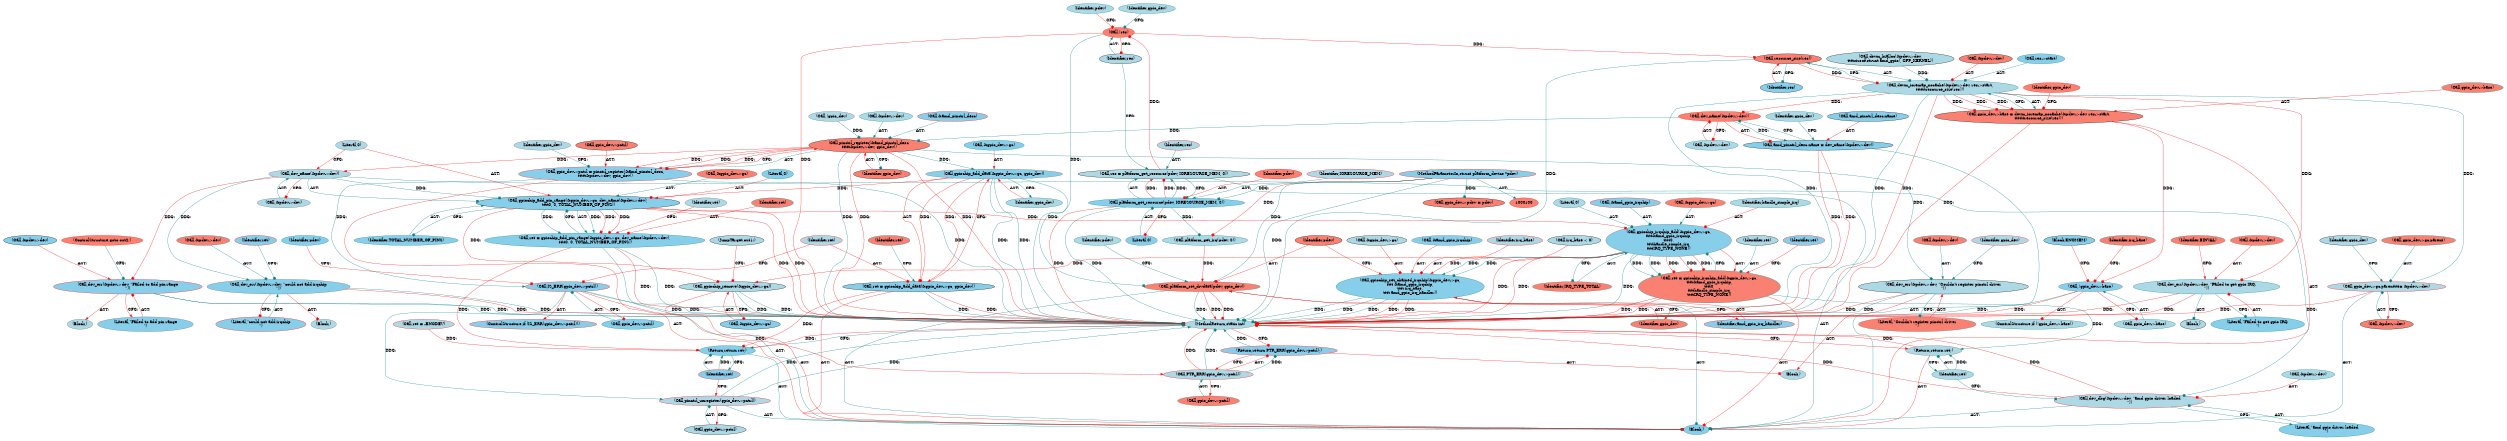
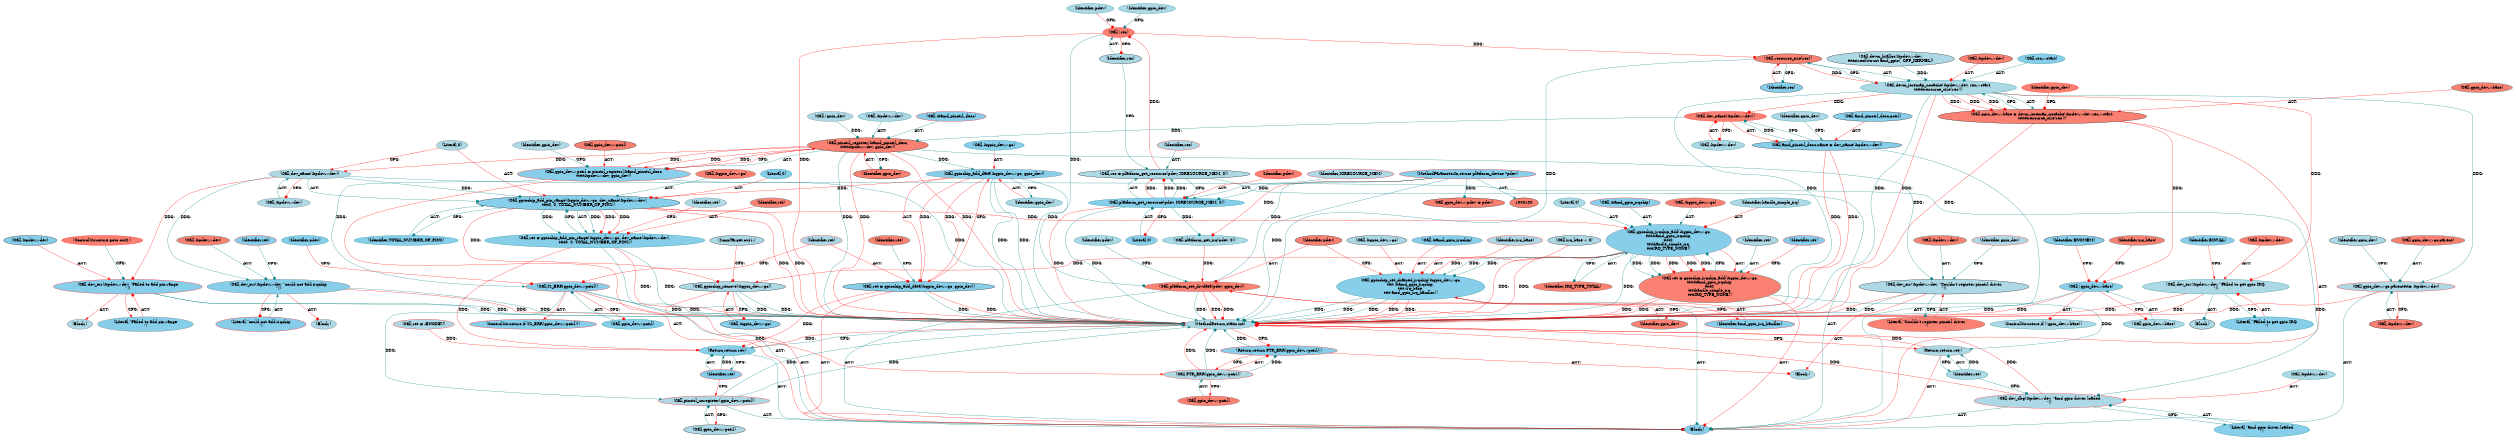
node "(Call,amd_pinctrl_desc.name)": label "(Call,amd_pinctrl_desc.name)" -> "(Call,amd_pinctrl_desc.pctrl)"
node "1000100": color red -> black
node "(Block,ENOMEM)": label "(Block,ENOMEM)" -> "(Identifier,ENOMEM)"
node "(Identifier,EINVAL)": fillcolor salmon -> skyblue
